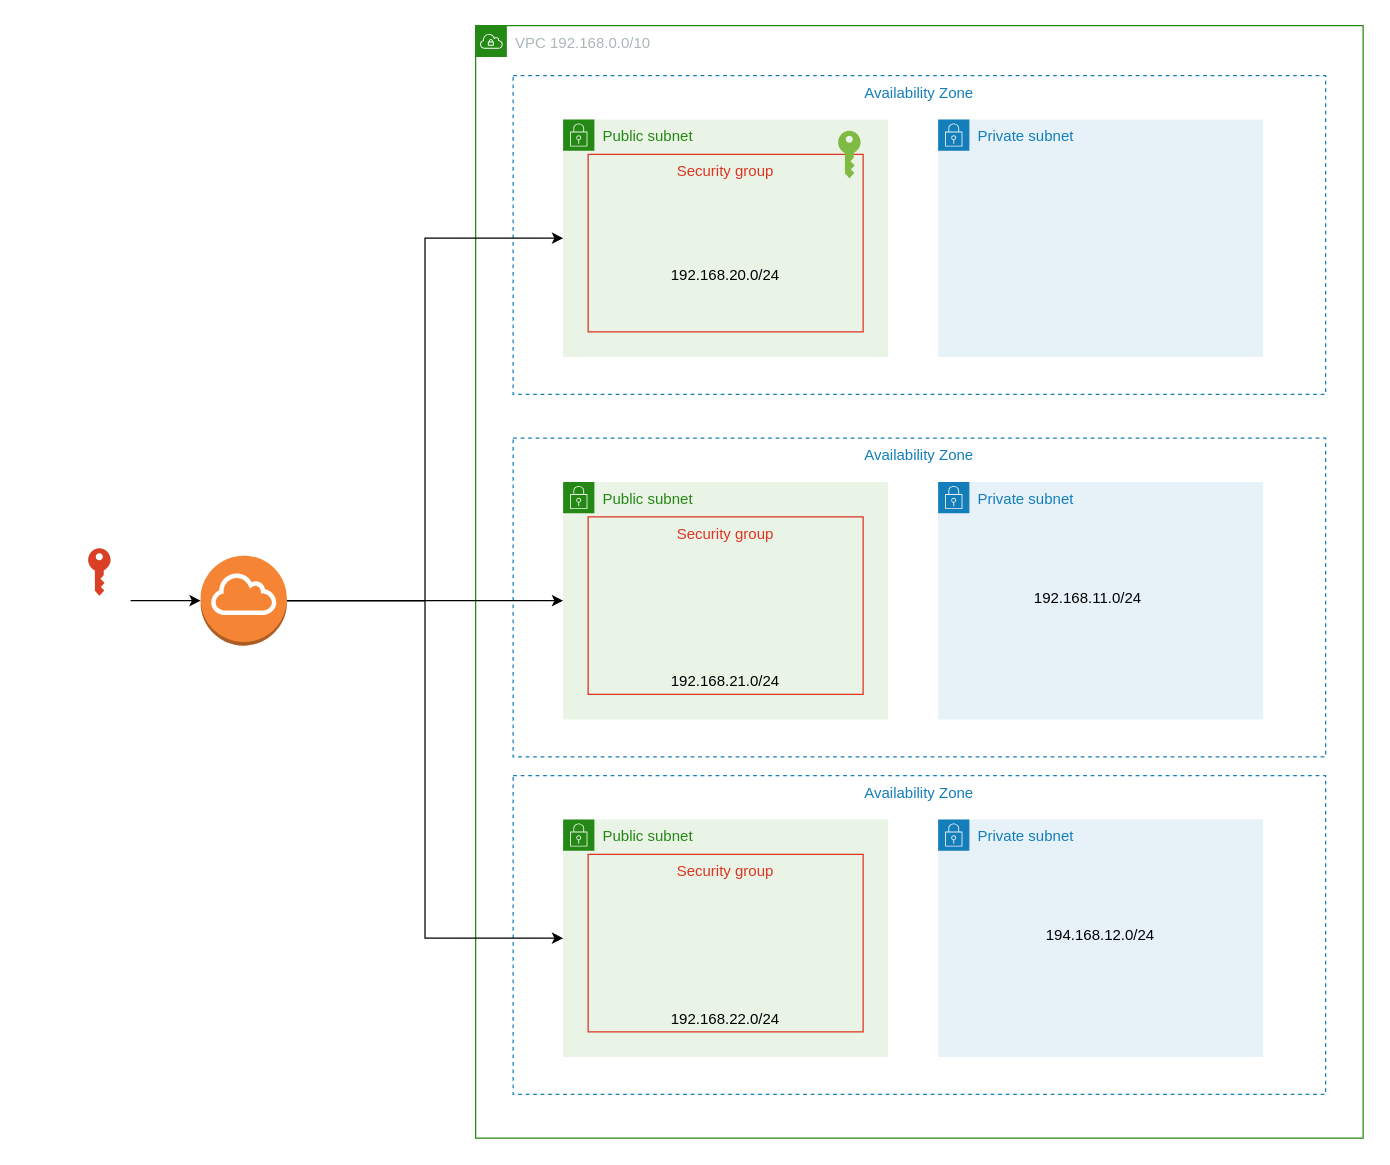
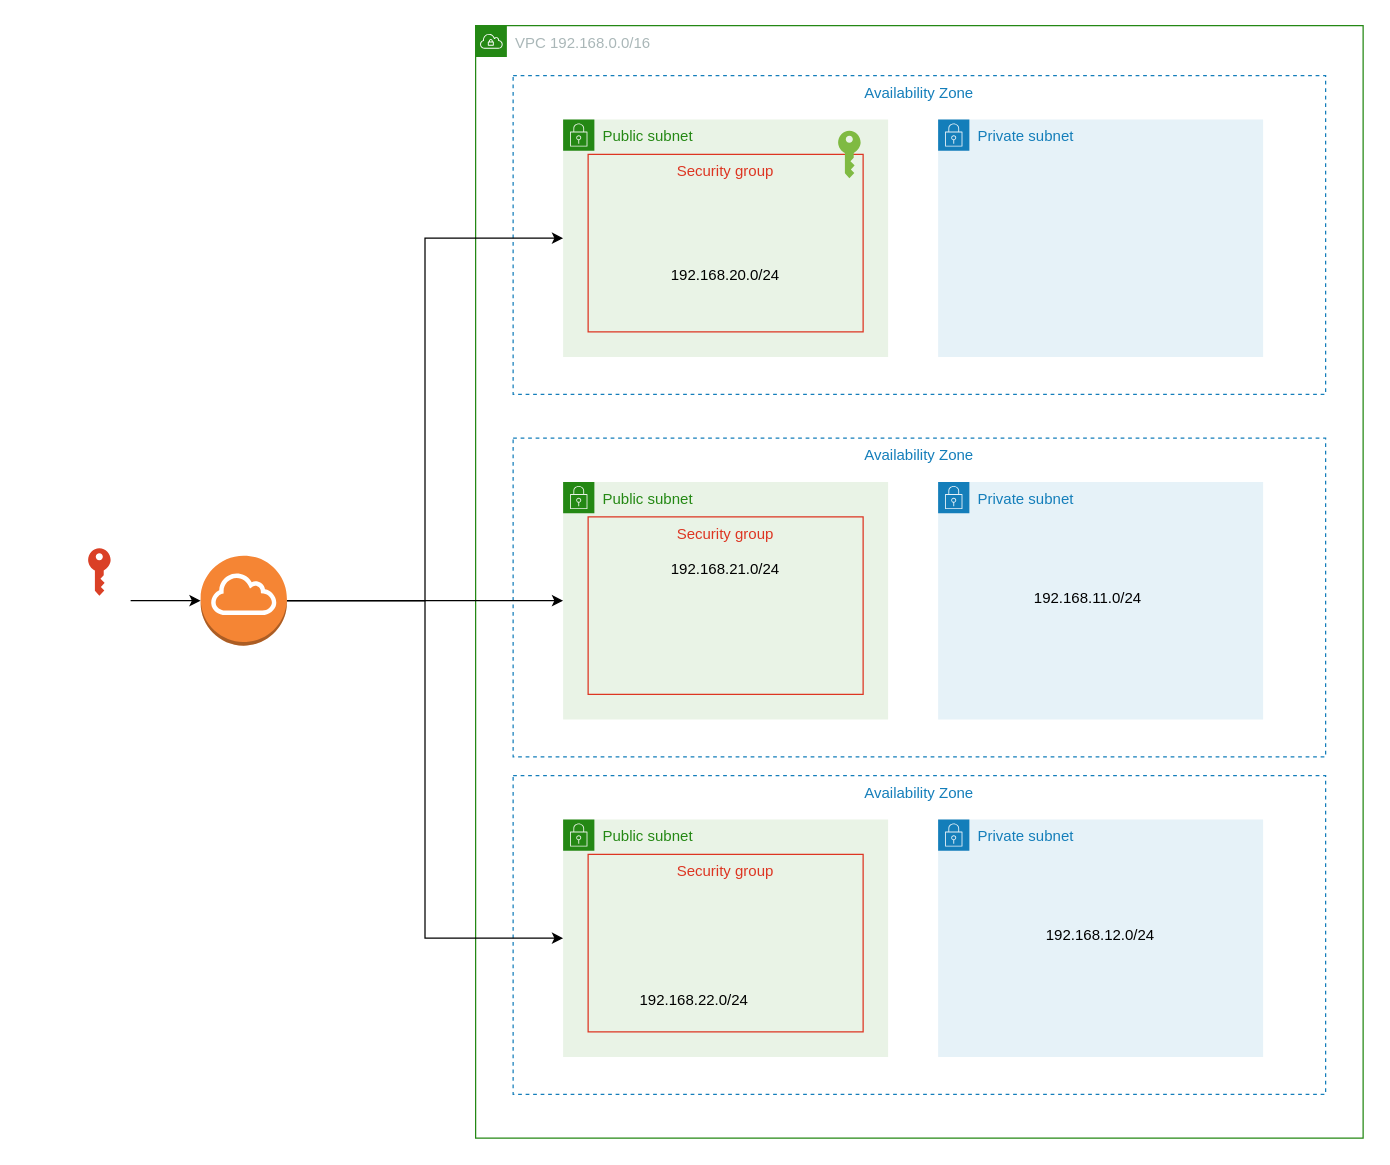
node "VPC 192.168.0.0/10": label "VPC 192.168.0.0/10" -> "VPC 192.168.0.0/16"
node "192.168.21.0/24": moved (726, 682) -> (726, 569)
node "194.168.12.0/24": label "194.168.12.0/24" -> "192.168.12.0/24"
node "192.168.22.0/24": moved (726, 1019) -> (694, 1001)
